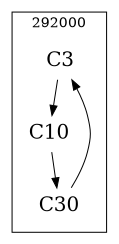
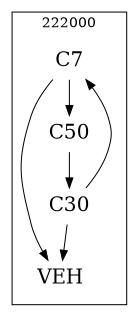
cluster "292000": label "292000" -> "222000"
node "C3": label "C3" -> "C7"
node "C10": label "C10" -> "C50"
node "VEH": added
